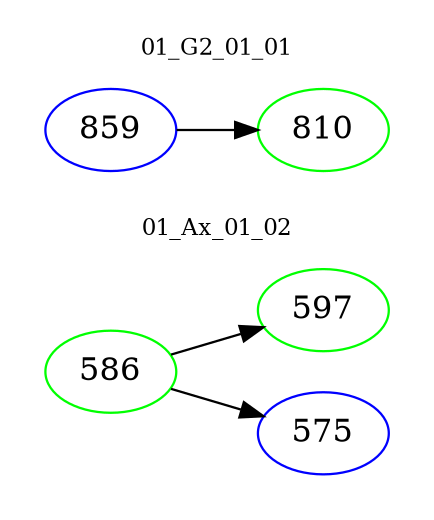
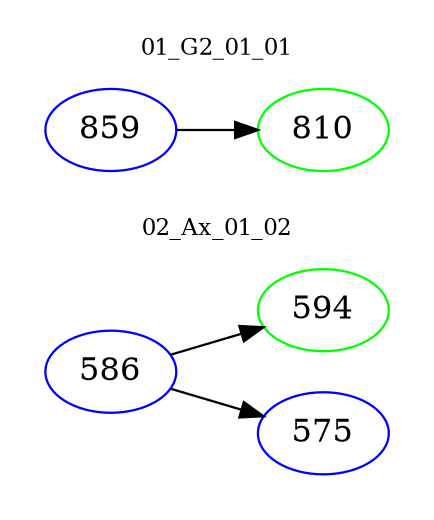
cluster "01_Ax_01_02": label "01_Ax_01_02" -> "02_Ax_01_02"
node "597": label "597" -> "594"
node "586": color green -> blue
